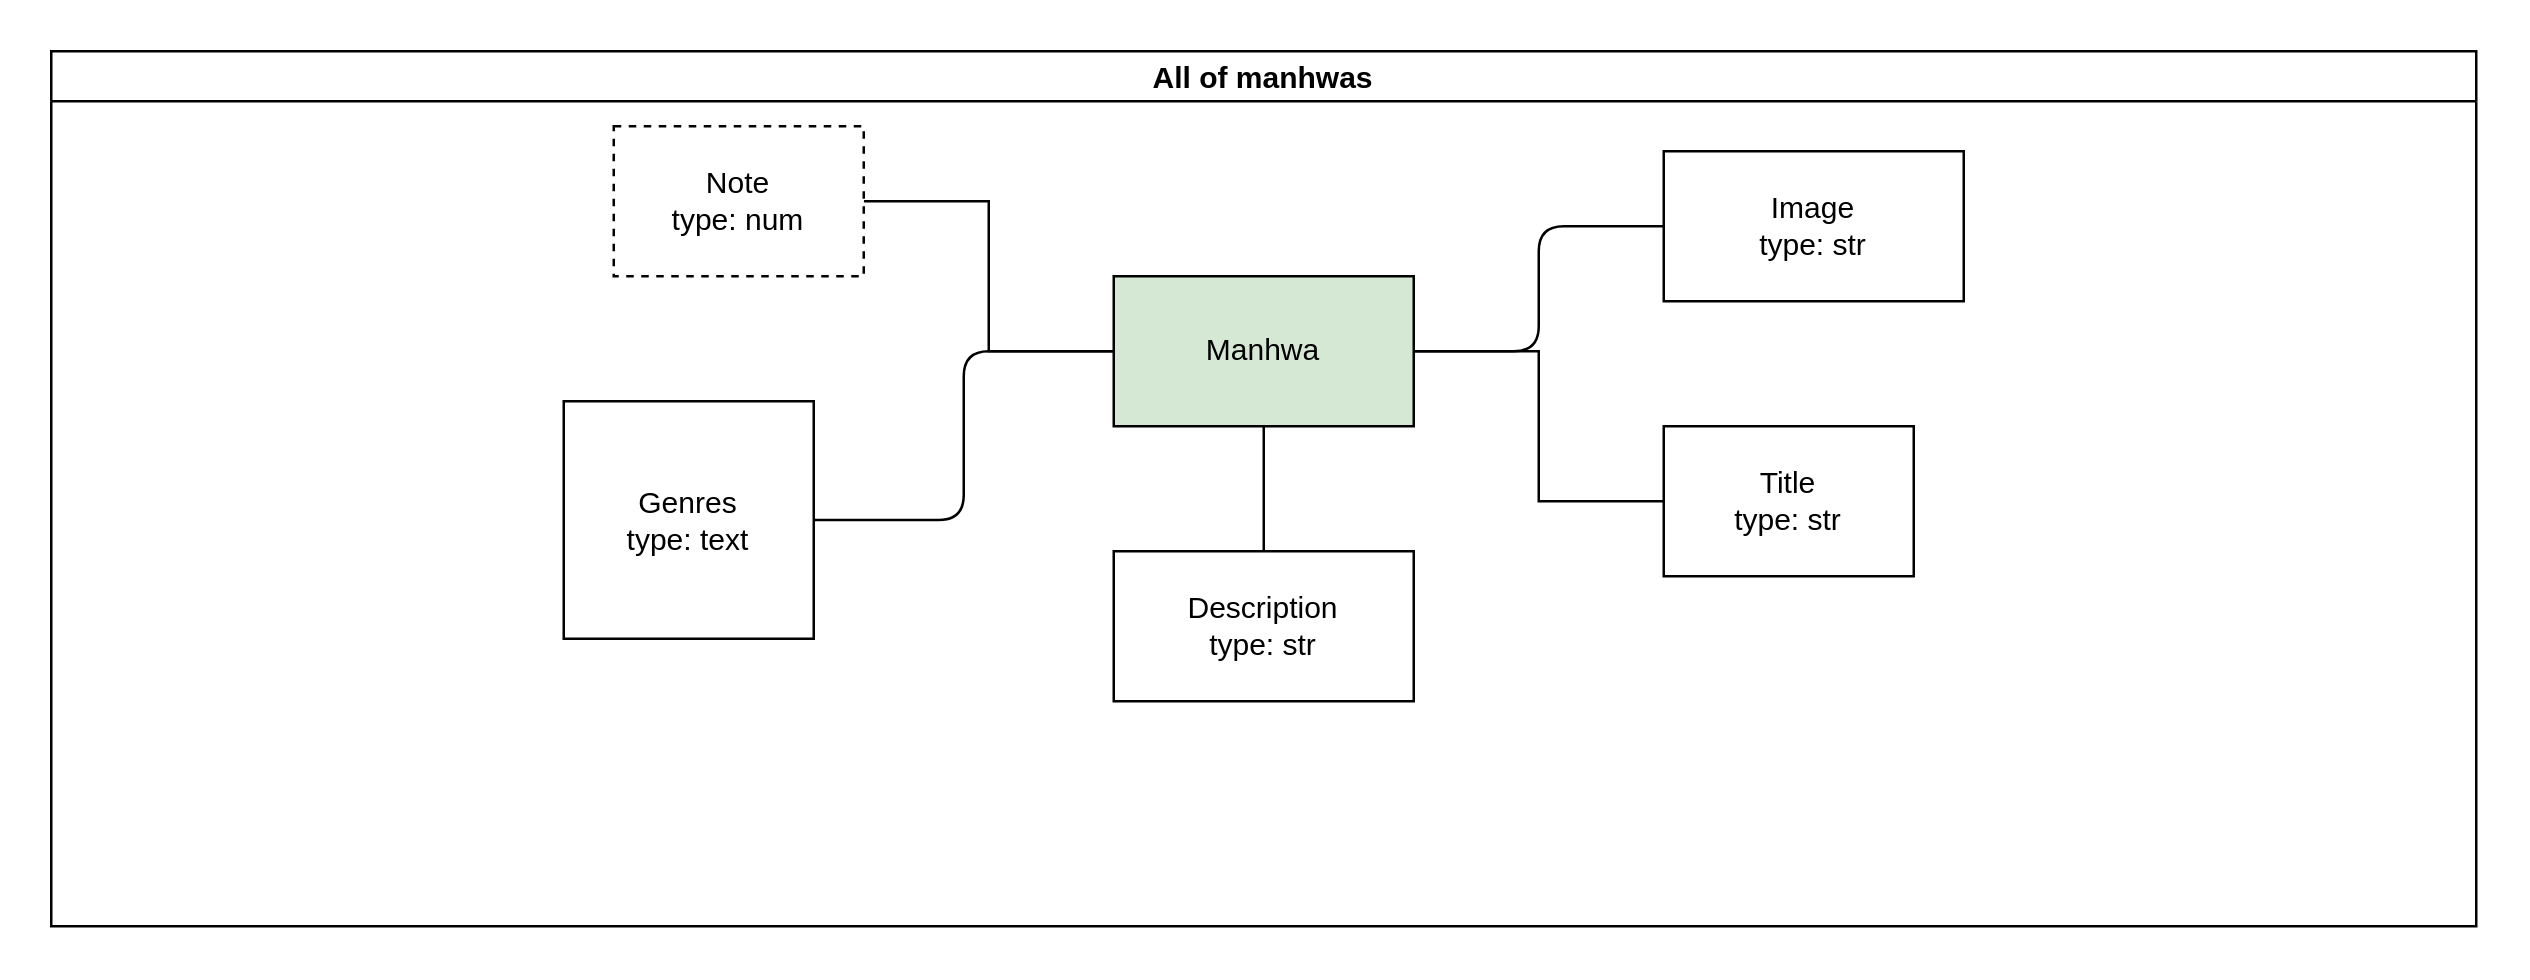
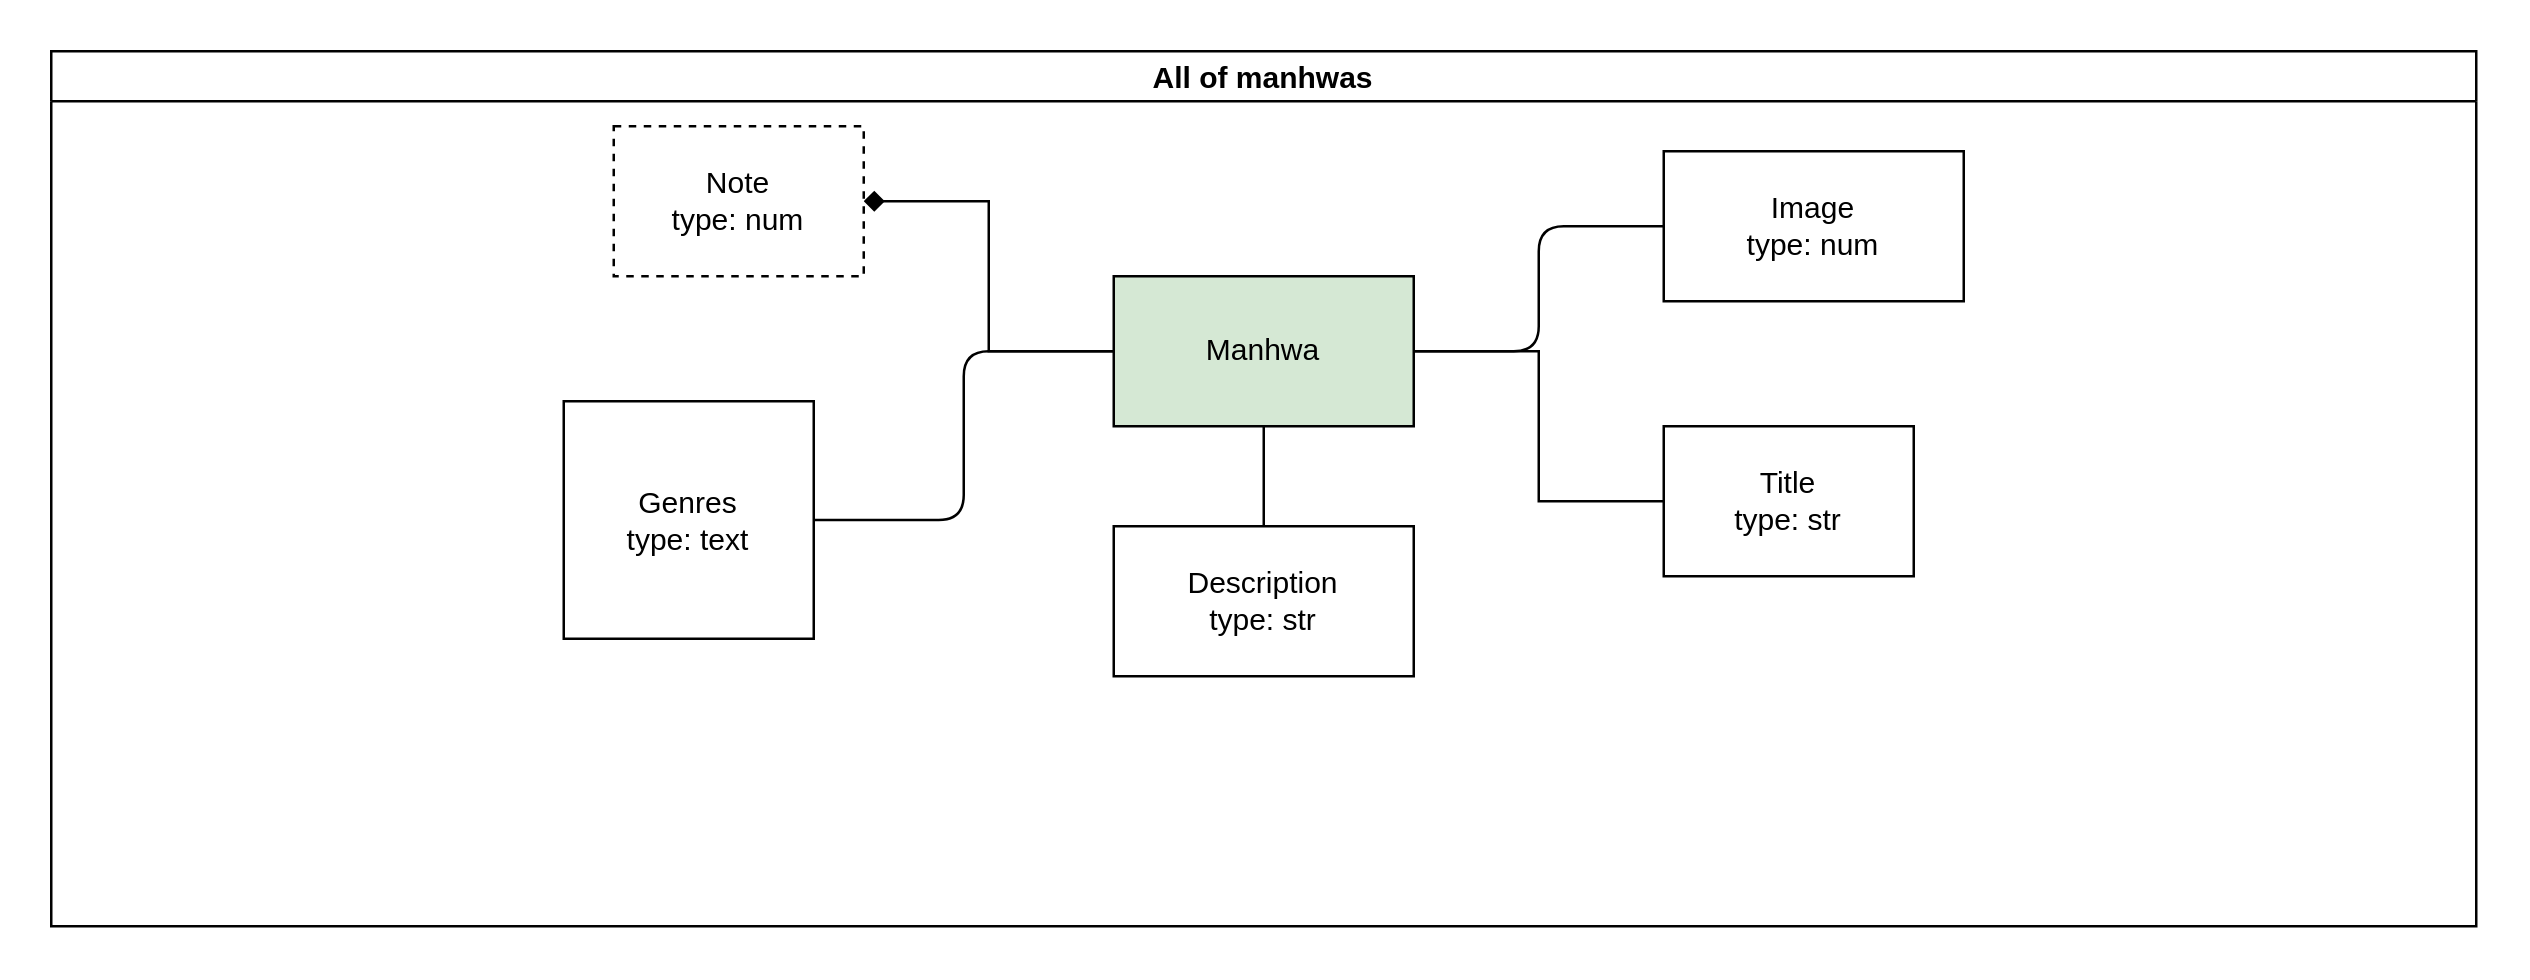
edge "Note type: num" -- "Manhwa": arrowhead none -> diamond
node "Image type: str": label "Image type: str" -> "Image type: num"
node "Description type: str": moved (1264, 626) -> (1264, 601)
